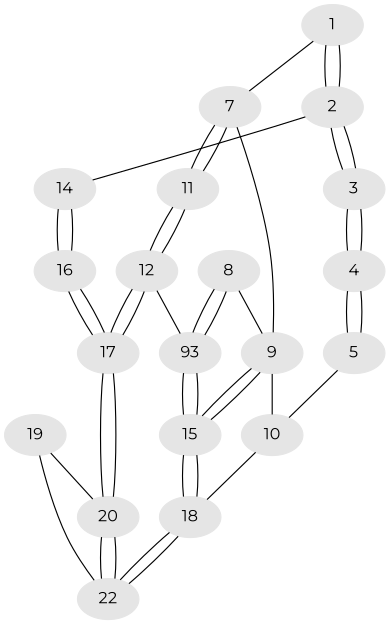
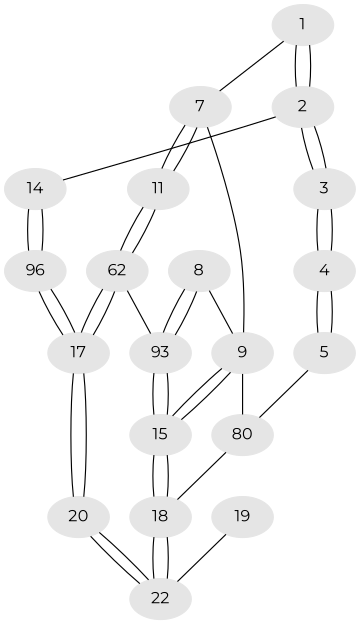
node "16": label "16" -> "96"
node "12": label "12" -> "62"
node "10": label "10" -> "80"
edge "19" -- "20": removed
